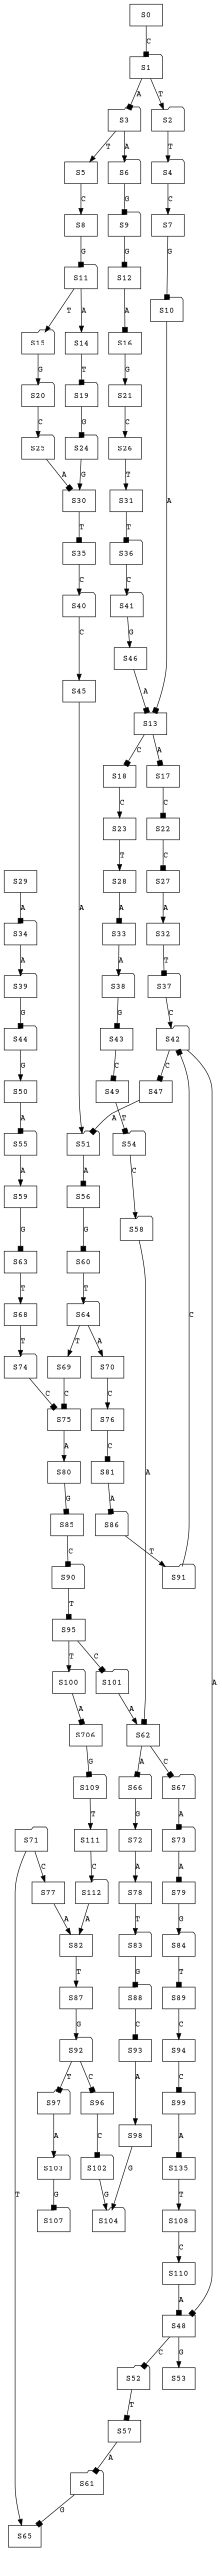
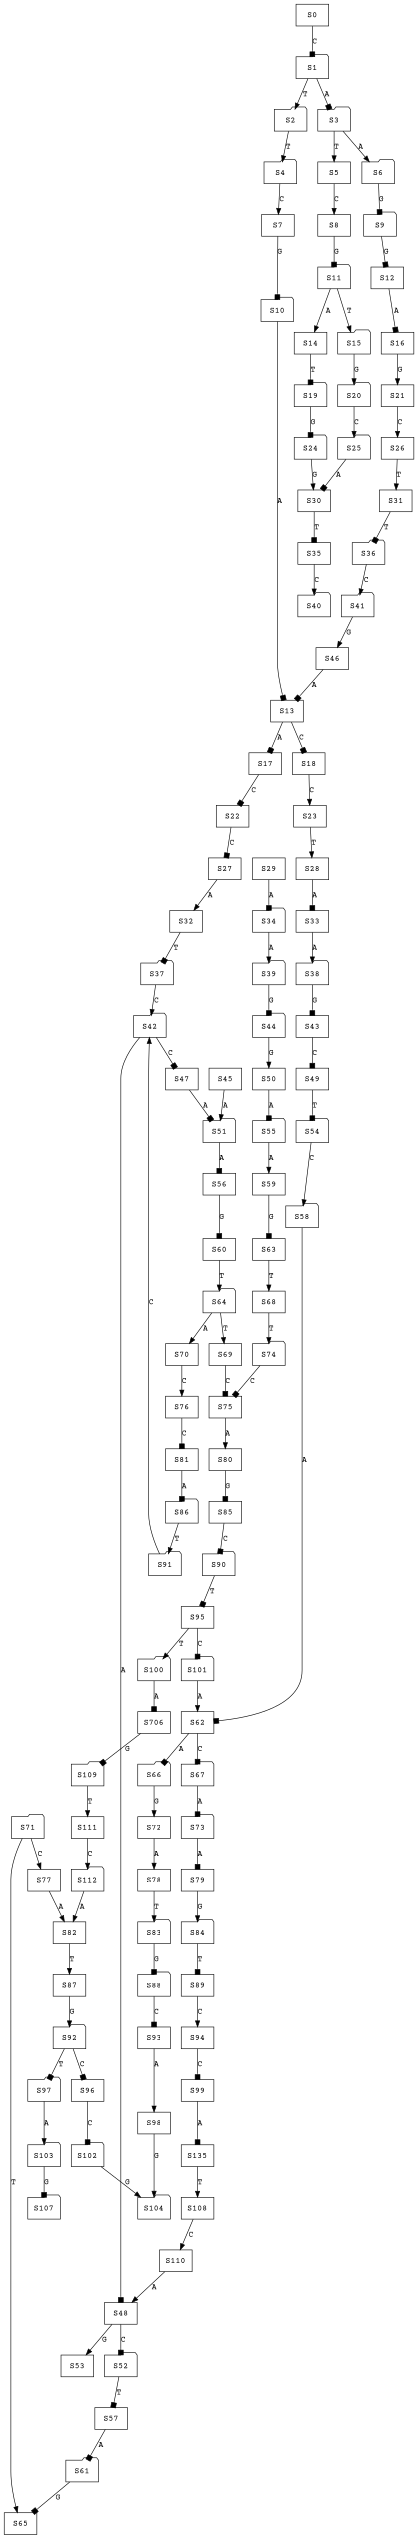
edge "S40" -> "S45": removed, label "C"
edge "S91" -> "S42": arrowhead box -> normal
edge "S110" -> "S48": arrowhead box -> normal
